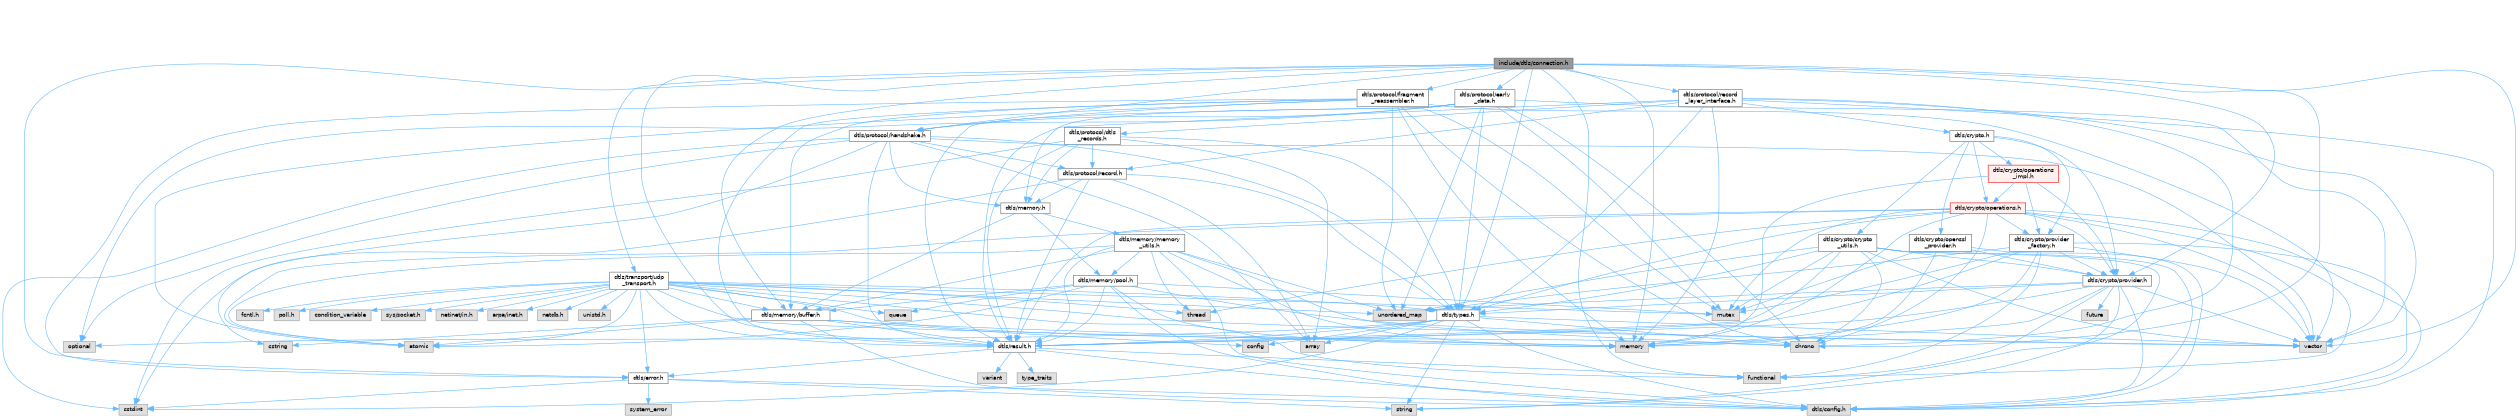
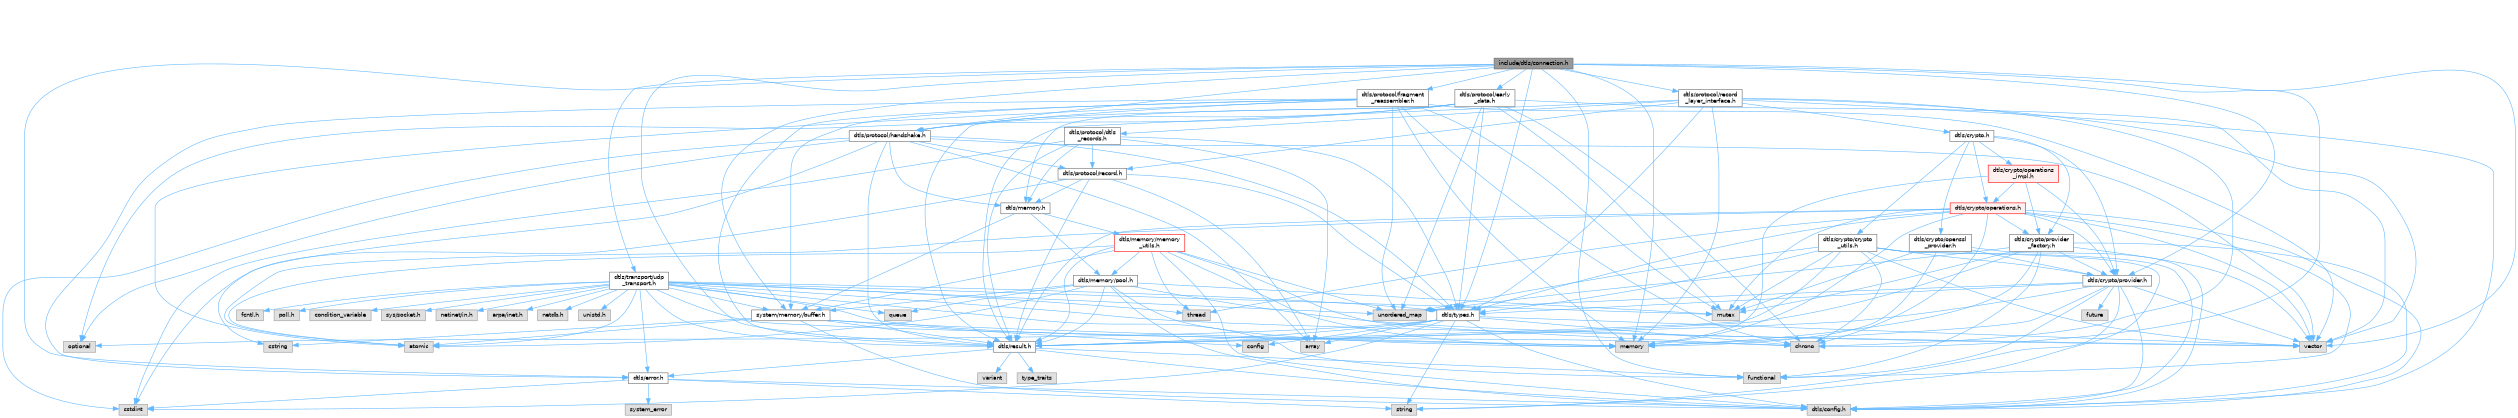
node "dtls/memory/memory _utils.h": color grey40 -> red
node "dtls/memory/buffer.h": label "dtls/memory/buffer.h" -> "system/memory/buffer.h"
